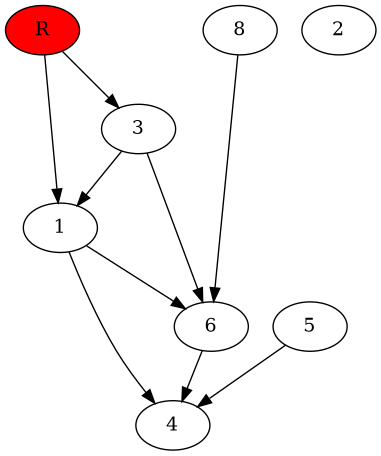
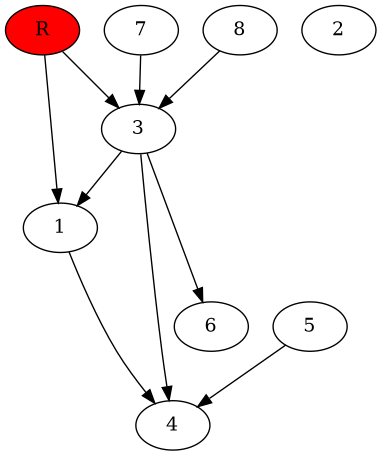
node "7": added
edge "8" -> "6": now "8" -> "3"
edge "1" -> "6": removed
edge "6" -> "4": now "3" -> "4"
